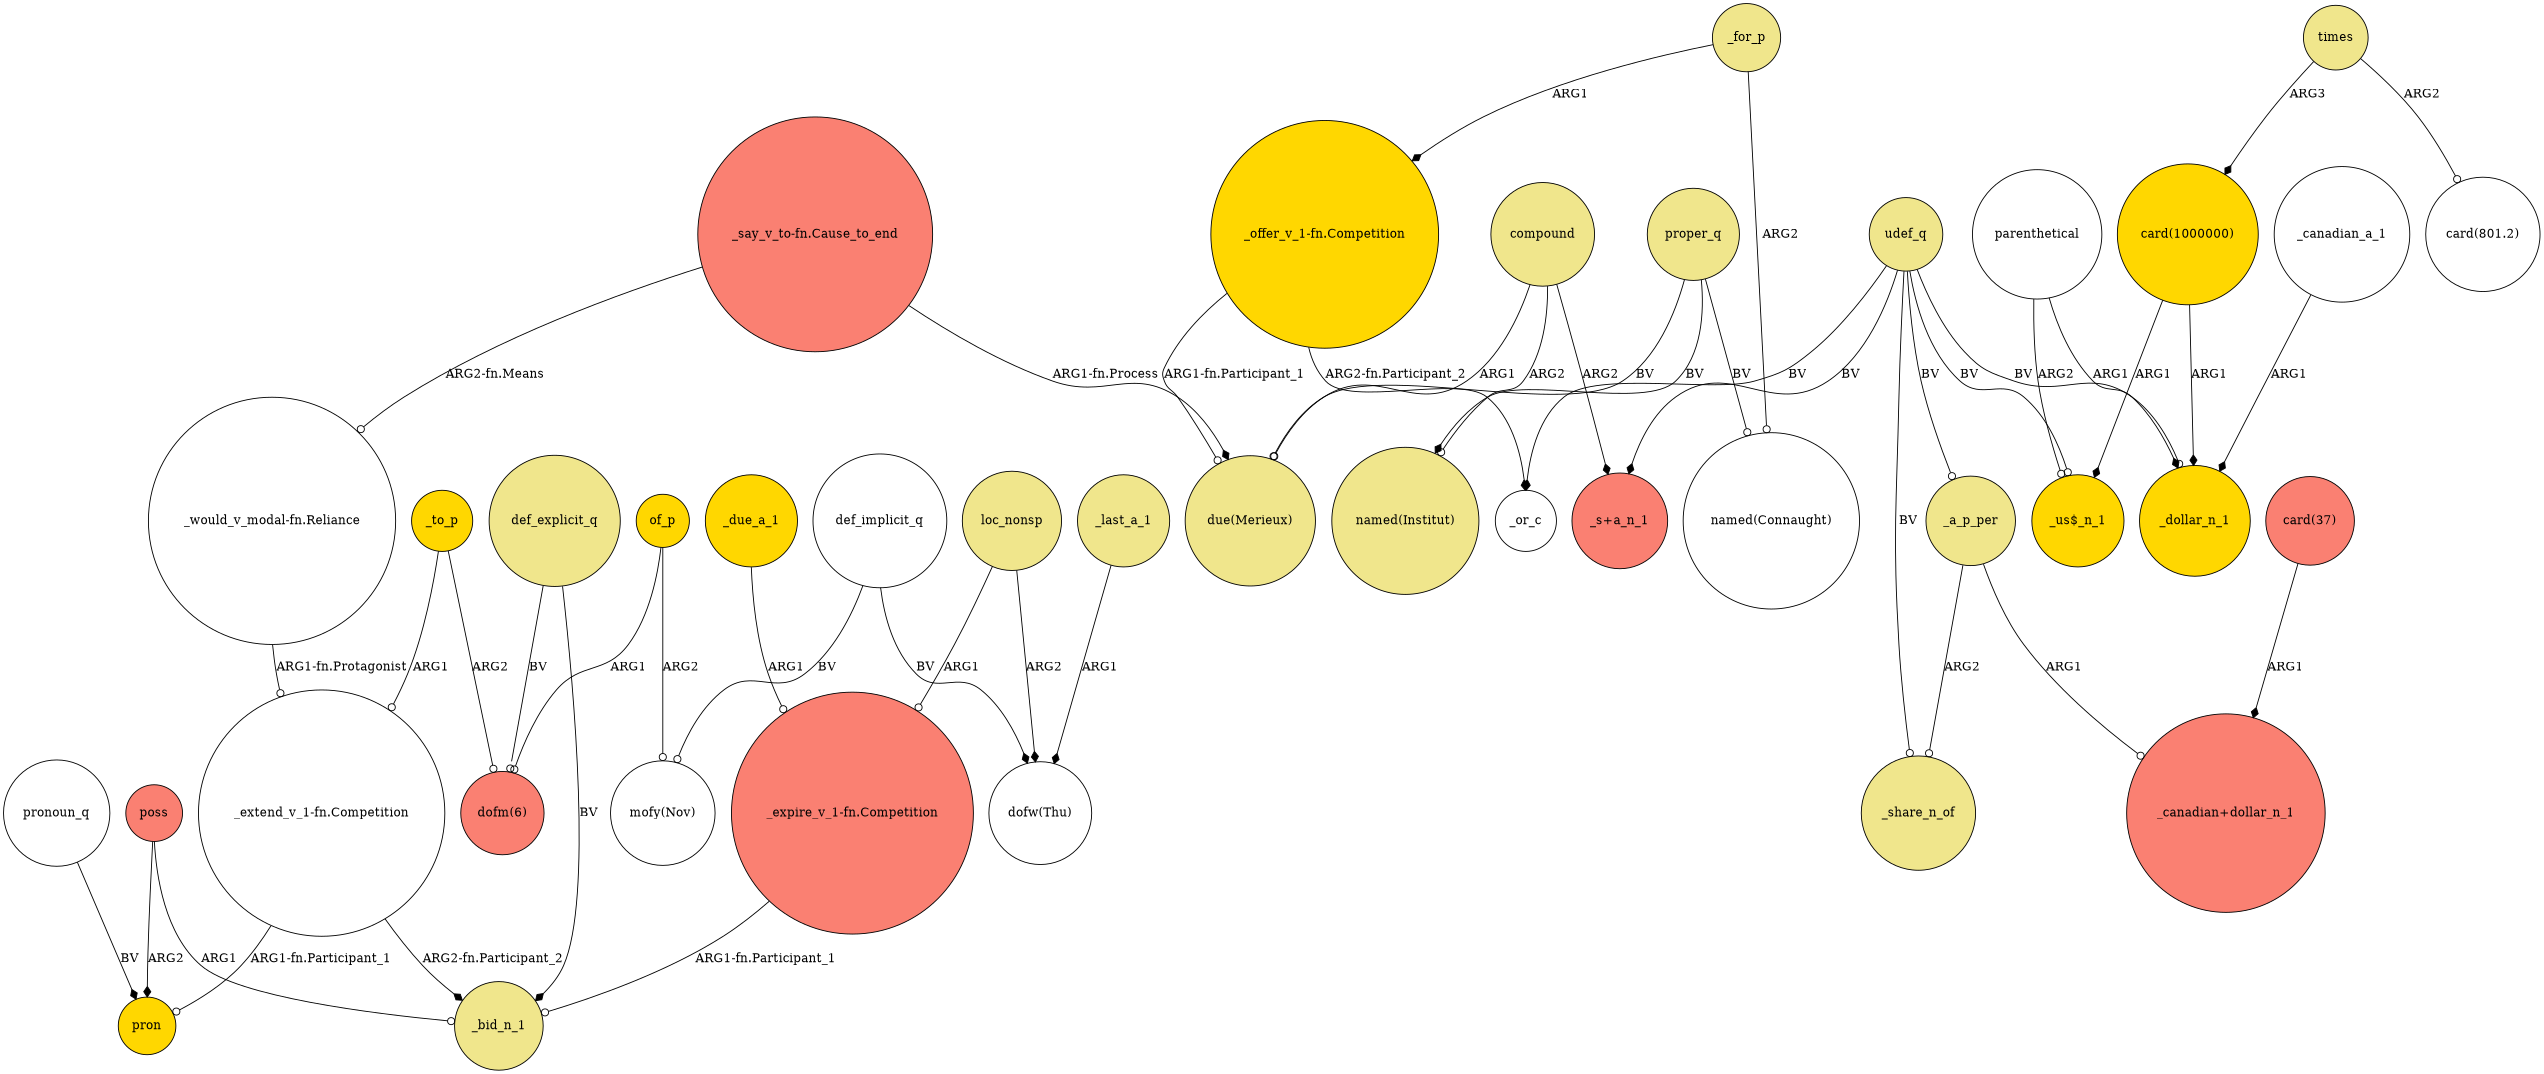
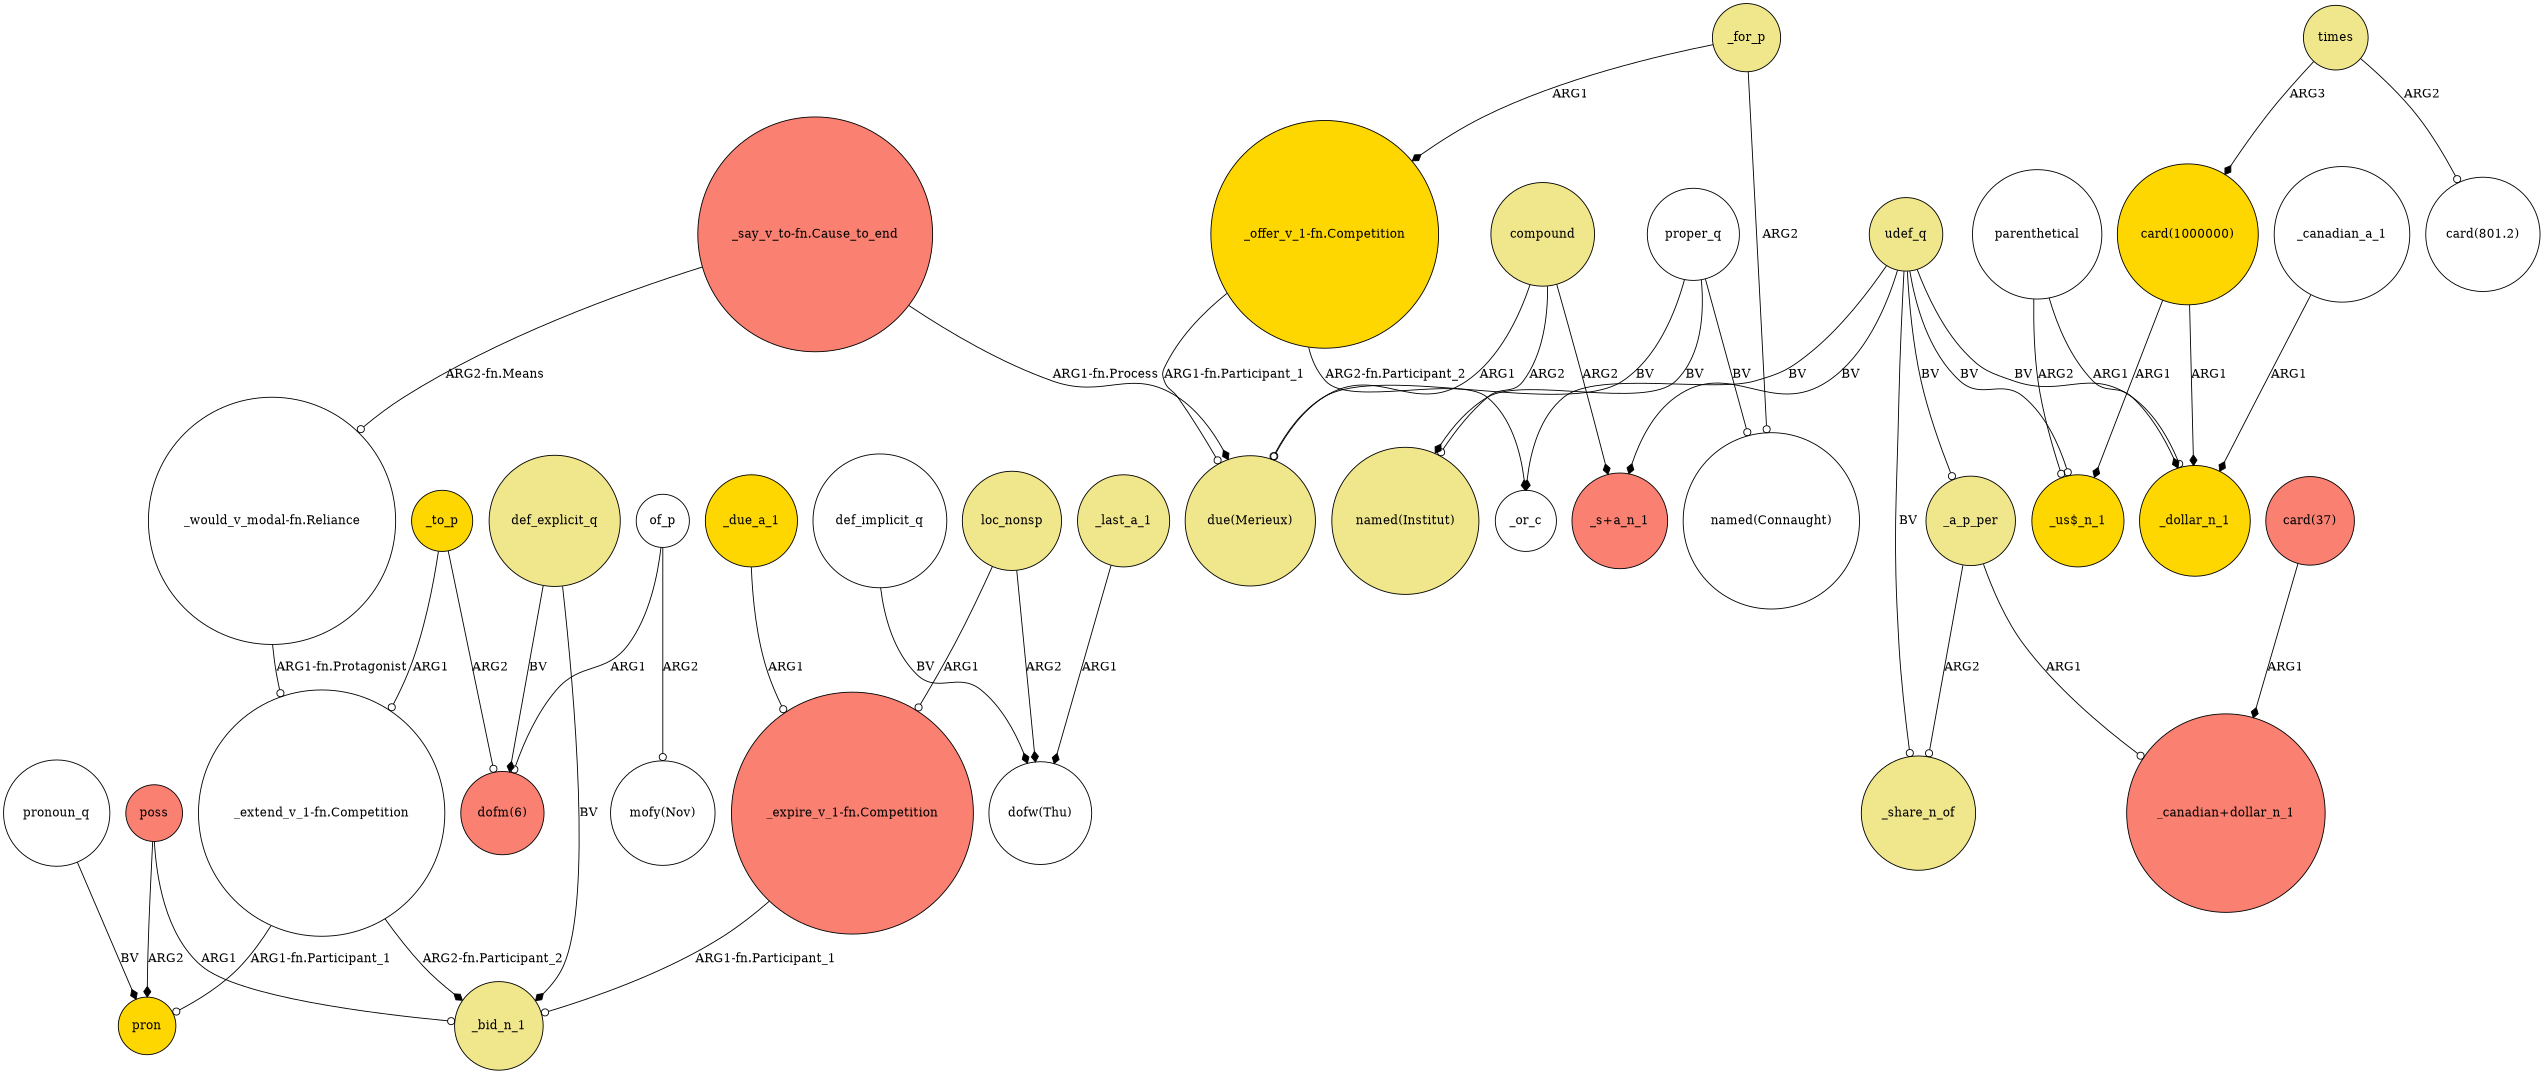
node "proper_q": fillcolor khaki -> white
node "of_p": fillcolor gold -> white
edge "def_explicit_q" -> "dofm(6)": arrowhead odot -> diamond
edge "def_implicit_q" -> "mofy(Nov)": removed, label "BV"
